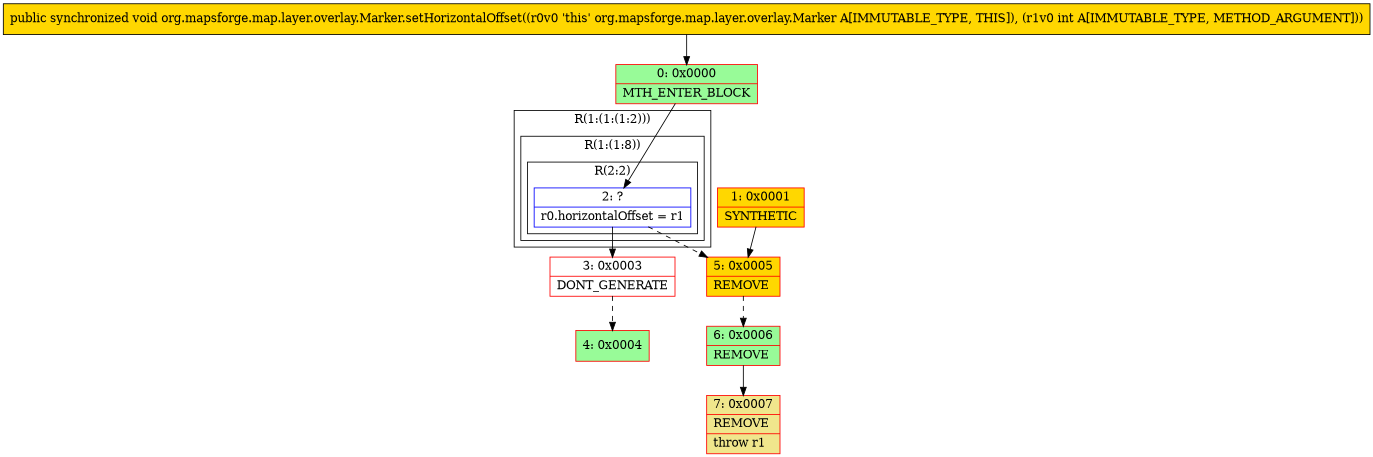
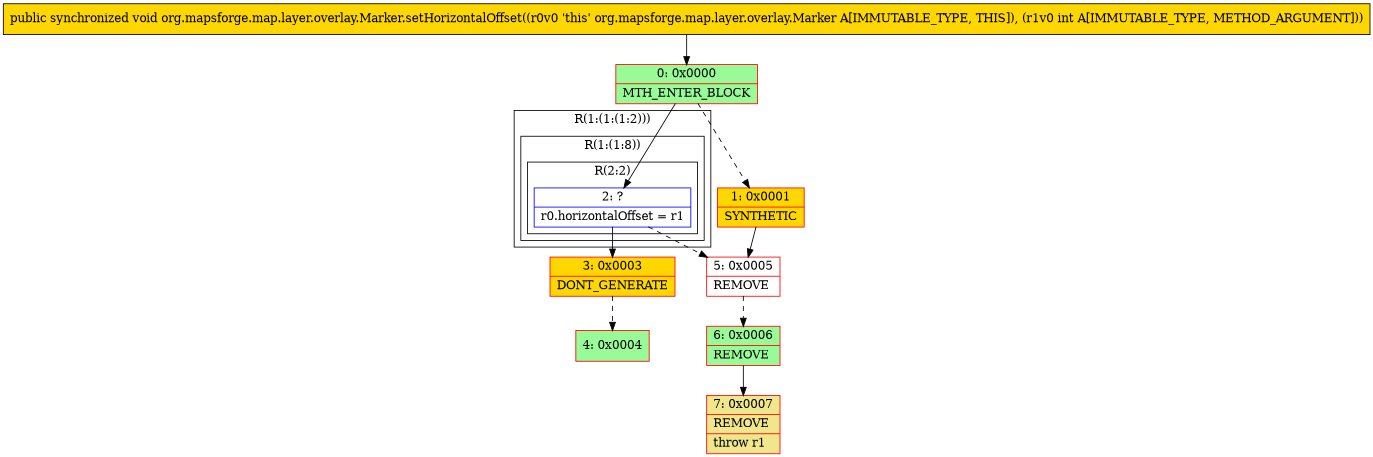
edge "0: 0x0000" -> "1: 0x0001": added
node "3: 0x0003": fillcolor white -> gold
node "5: 0x0005": fillcolor gold -> white
